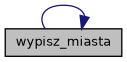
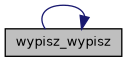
node "wypisz_miasta": label "wypisz_miasta" -> "wypisz_wypisz"
